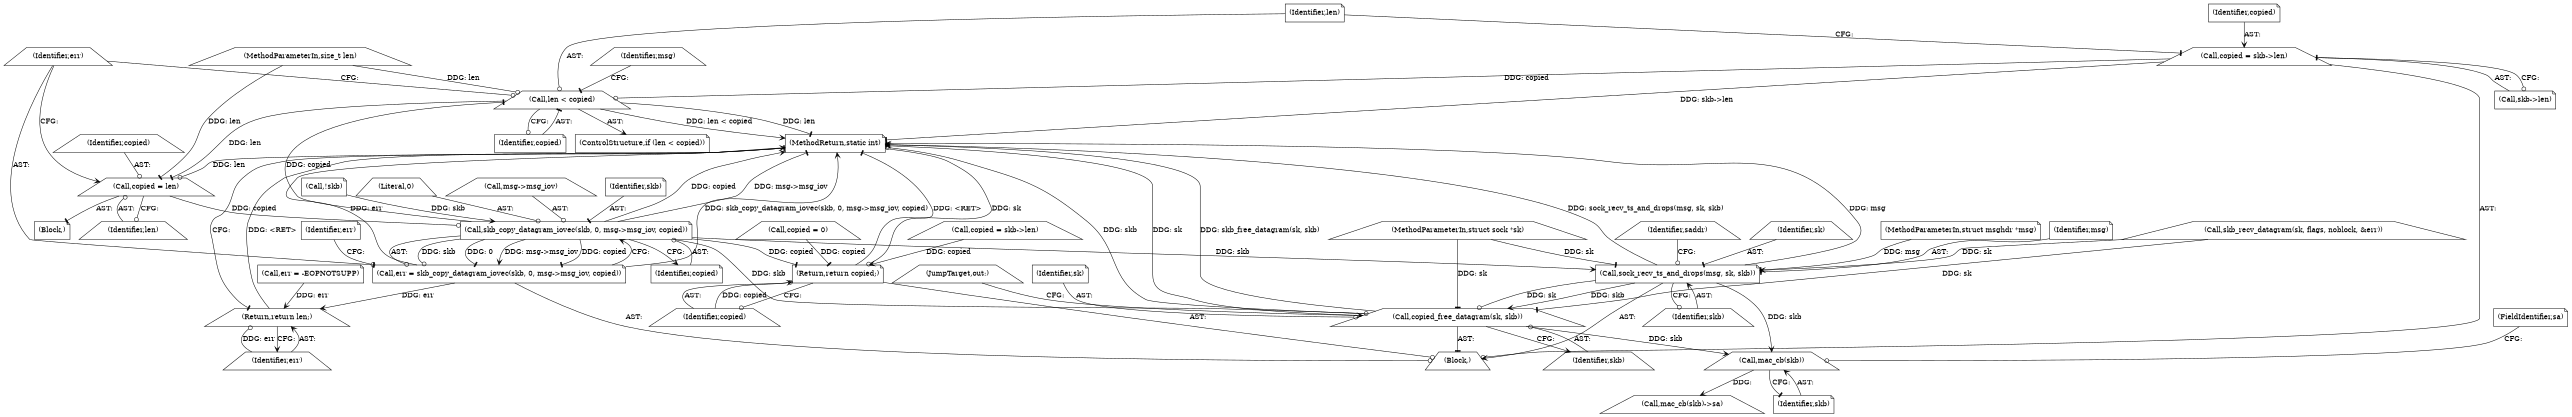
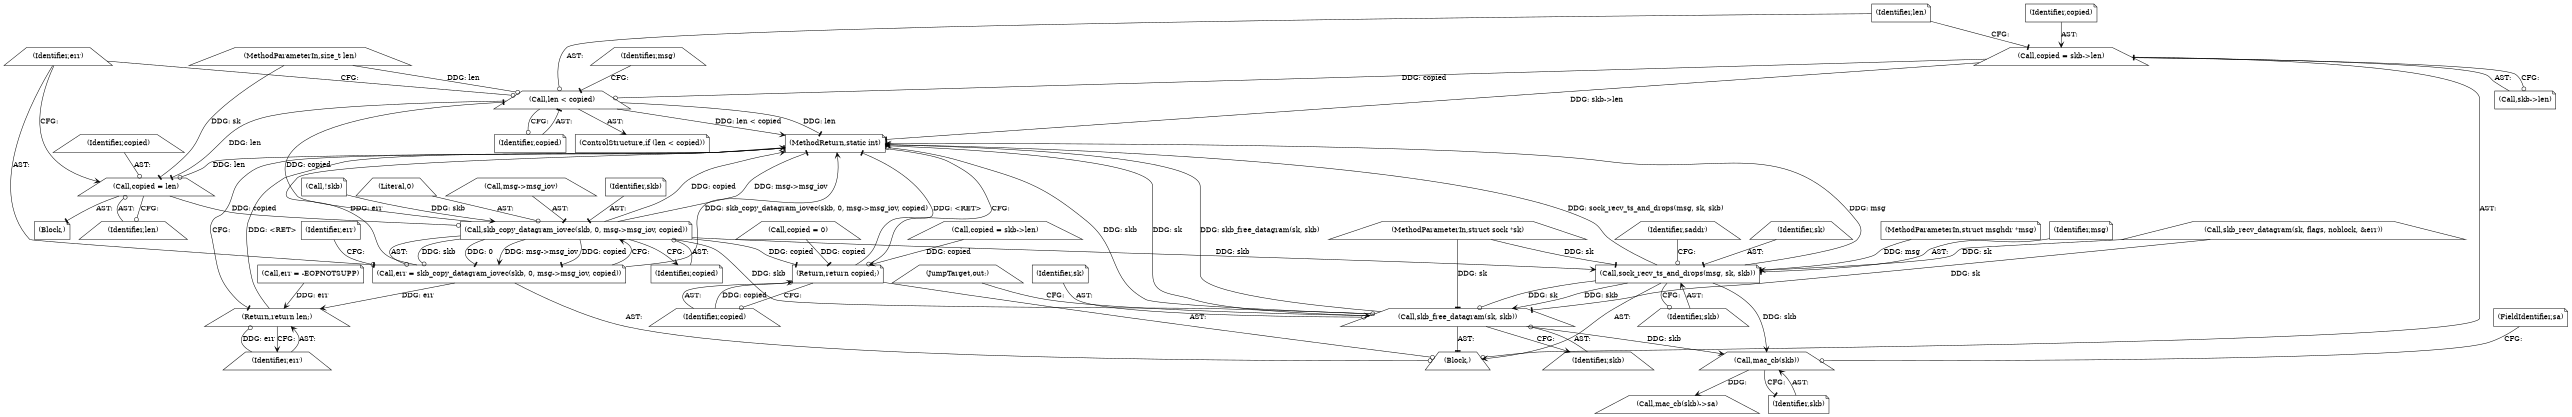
edge "(MethodParameterIn,size_t len)" -> "(Call,copied = len)": label "DDG: len" -> "DDG: sk"
edge "(Call,msg->msg_iov)" -> "(Call,skb_copy_datagram_iovec(skb, 0, msg->msg_iov, copied))": arrowhead odot -> tee
edge "(MethodReturn,static int)" -> "(Return,return copied;)": label "DDG: sk" -> "CFG: "
node "(Call,copied_free_datagram(sk, skb))": label "(Call,copied_free_datagram(sk, skb))" -> "(Call,skb_free_datagram(sk, skb))"
